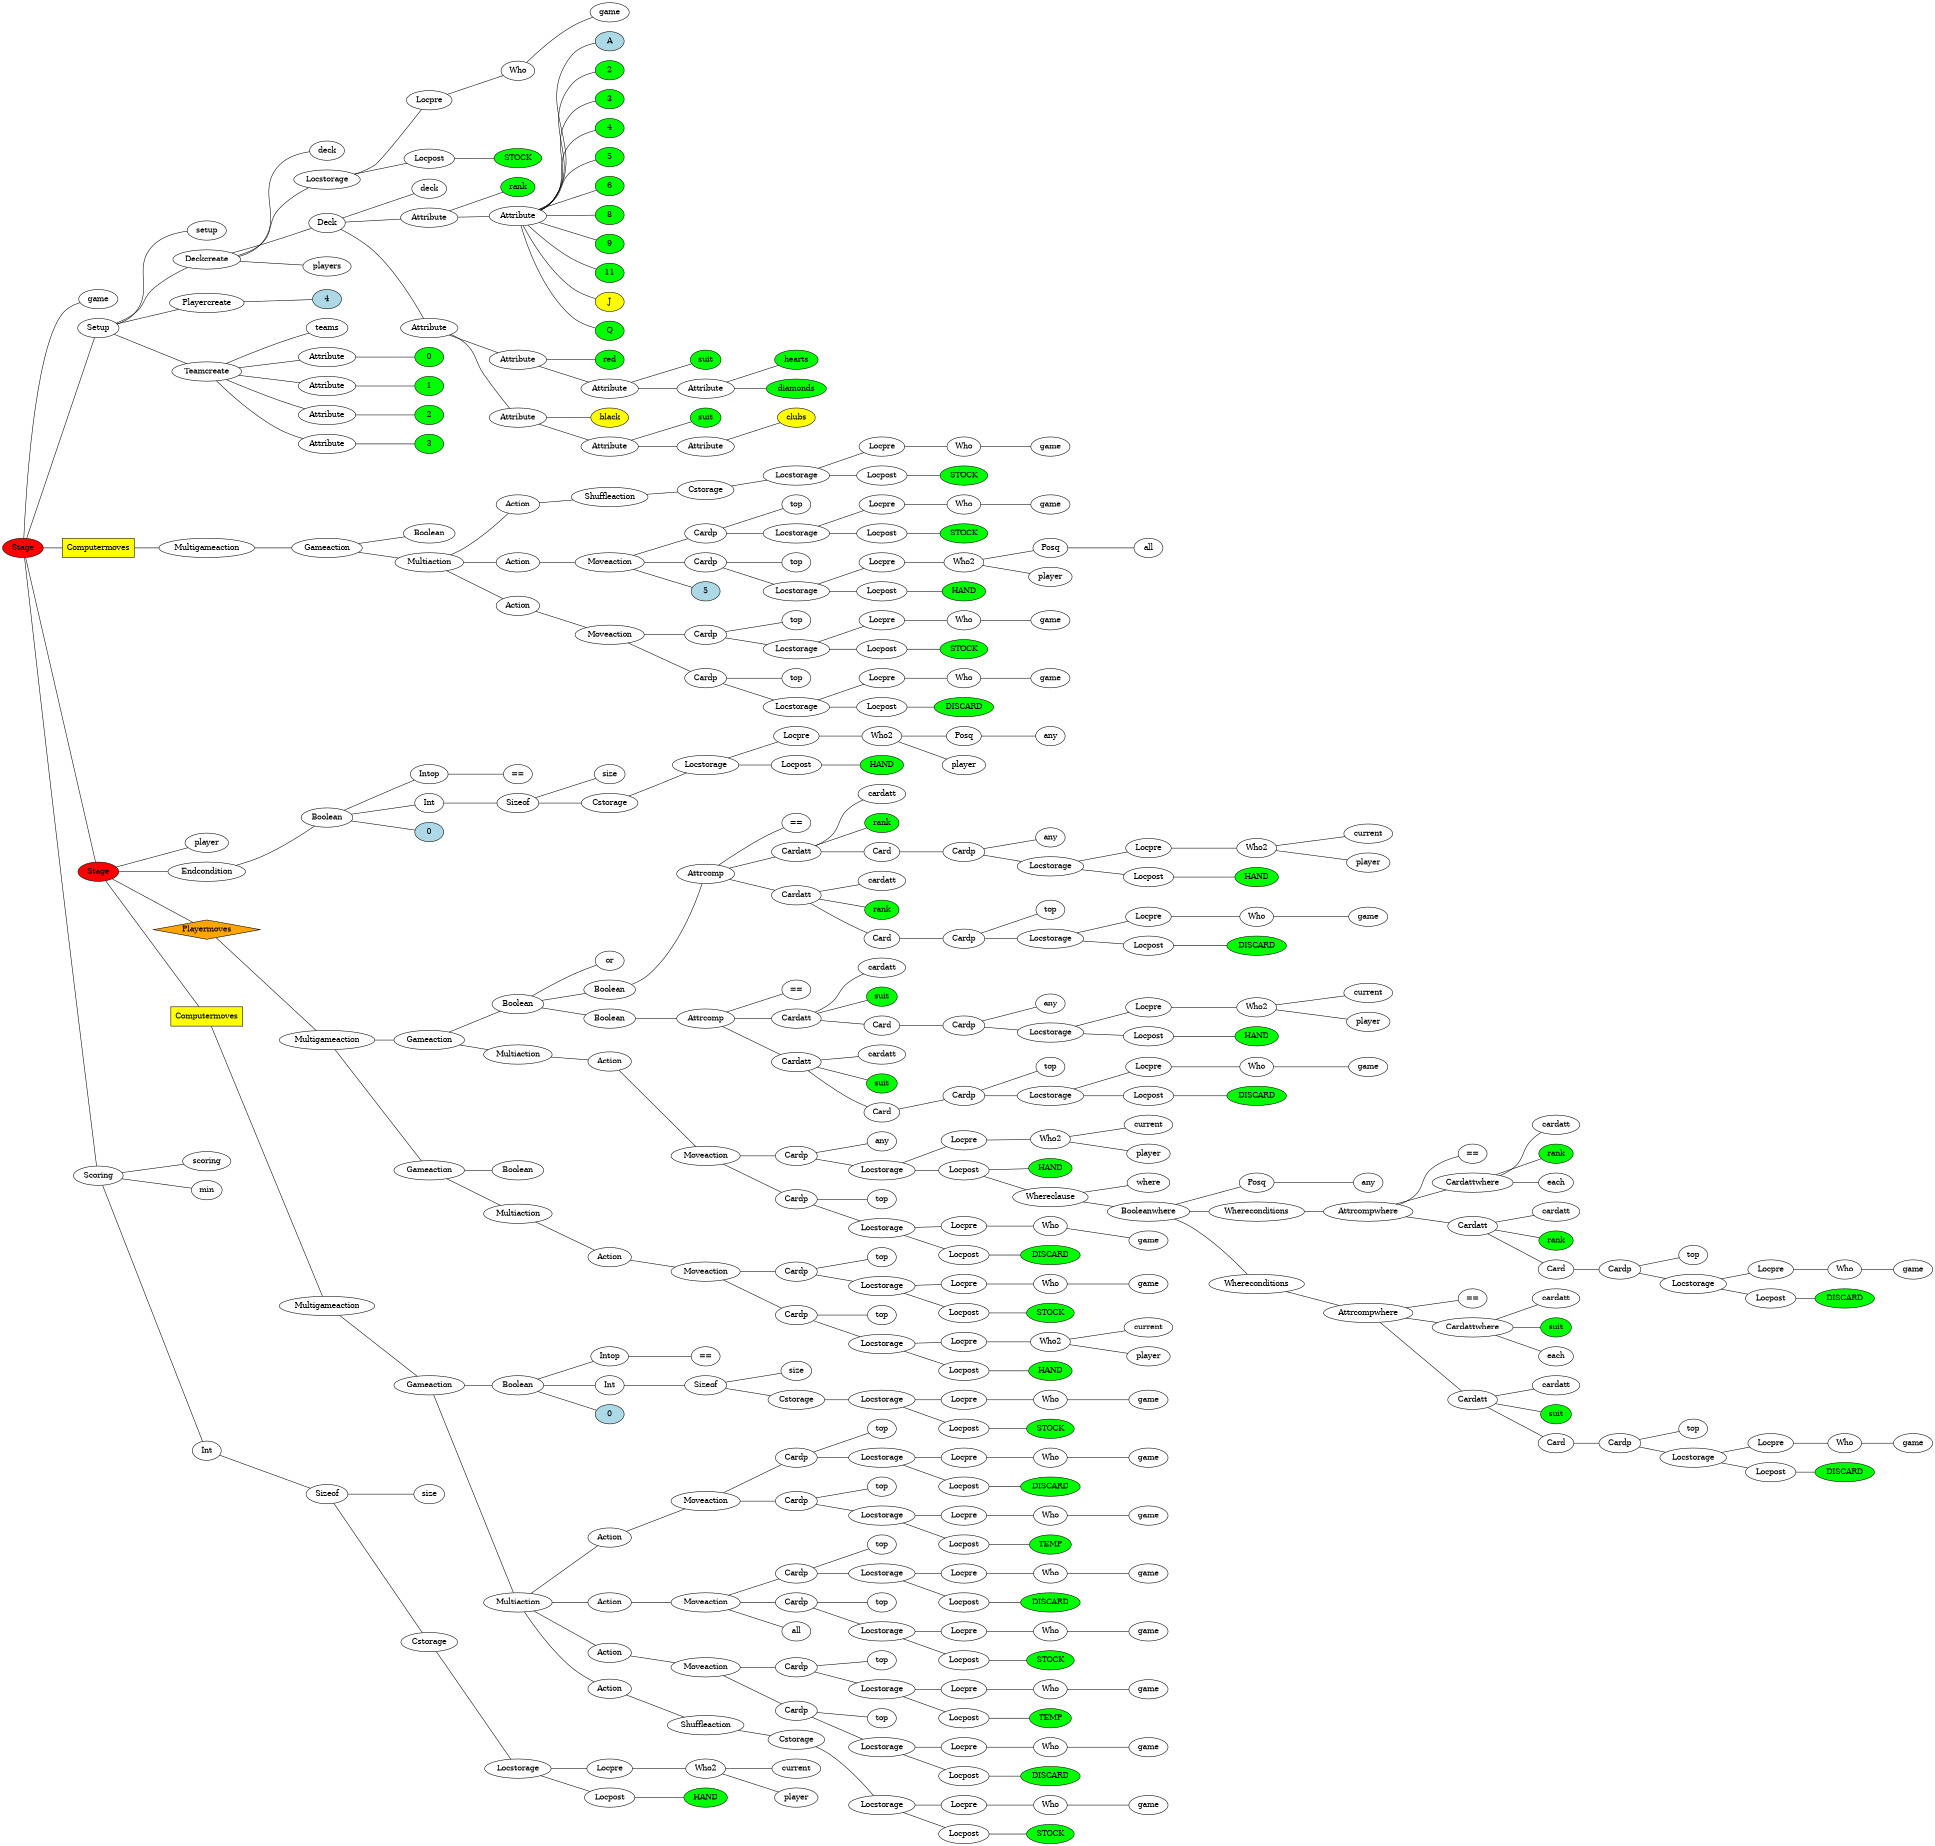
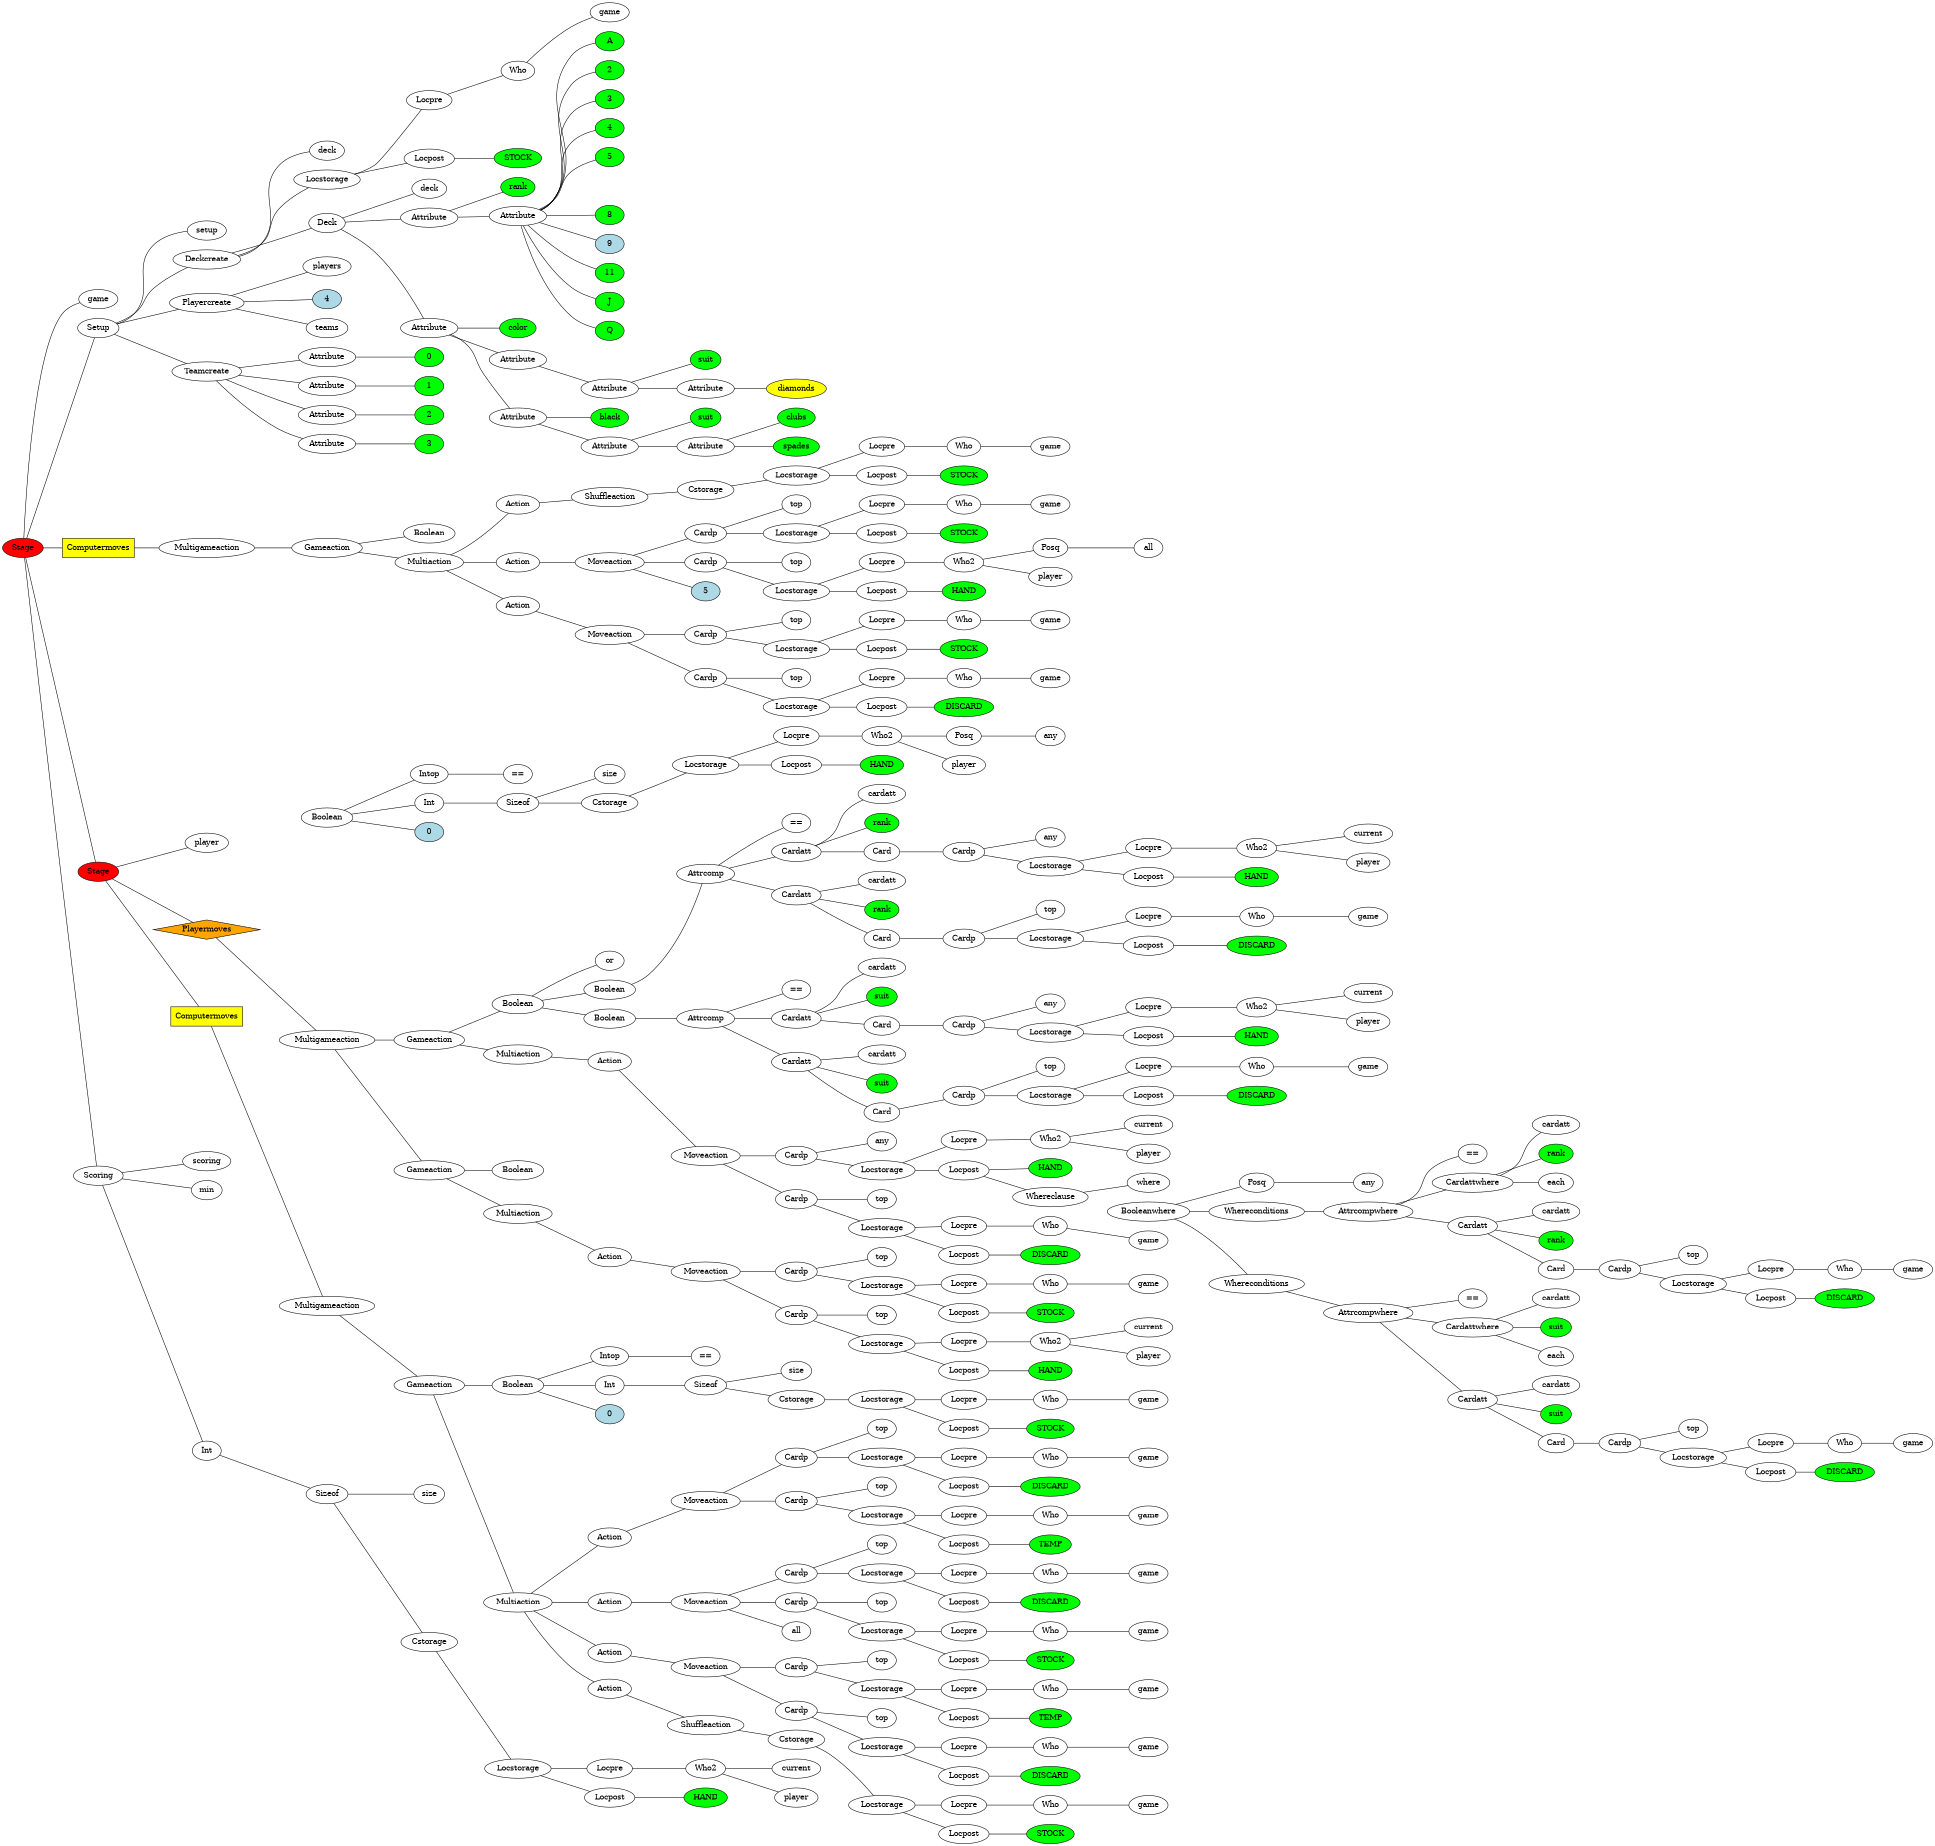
node "A": fillcolor lightblue -> green
node "6": removed
node "9": fillcolor green -> lightblue
edge "Deckcreate" -- "players": now "Playercreate" -- "players"
node "J": fillcolor yellow -> green
node "color": added
edge "teams" -- "Teamcreate": now "teams" -- "Playercreate"
node "red": removed
node "hearts": removed
node "diamonds": fillcolor green -> yellow
node "black": fillcolor yellow -> green
node "clubs": fillcolor yellow -> green
node "spades": added
node "Endcondition": removed
edge "Whereclause" -- "Booleanwhere": removed
